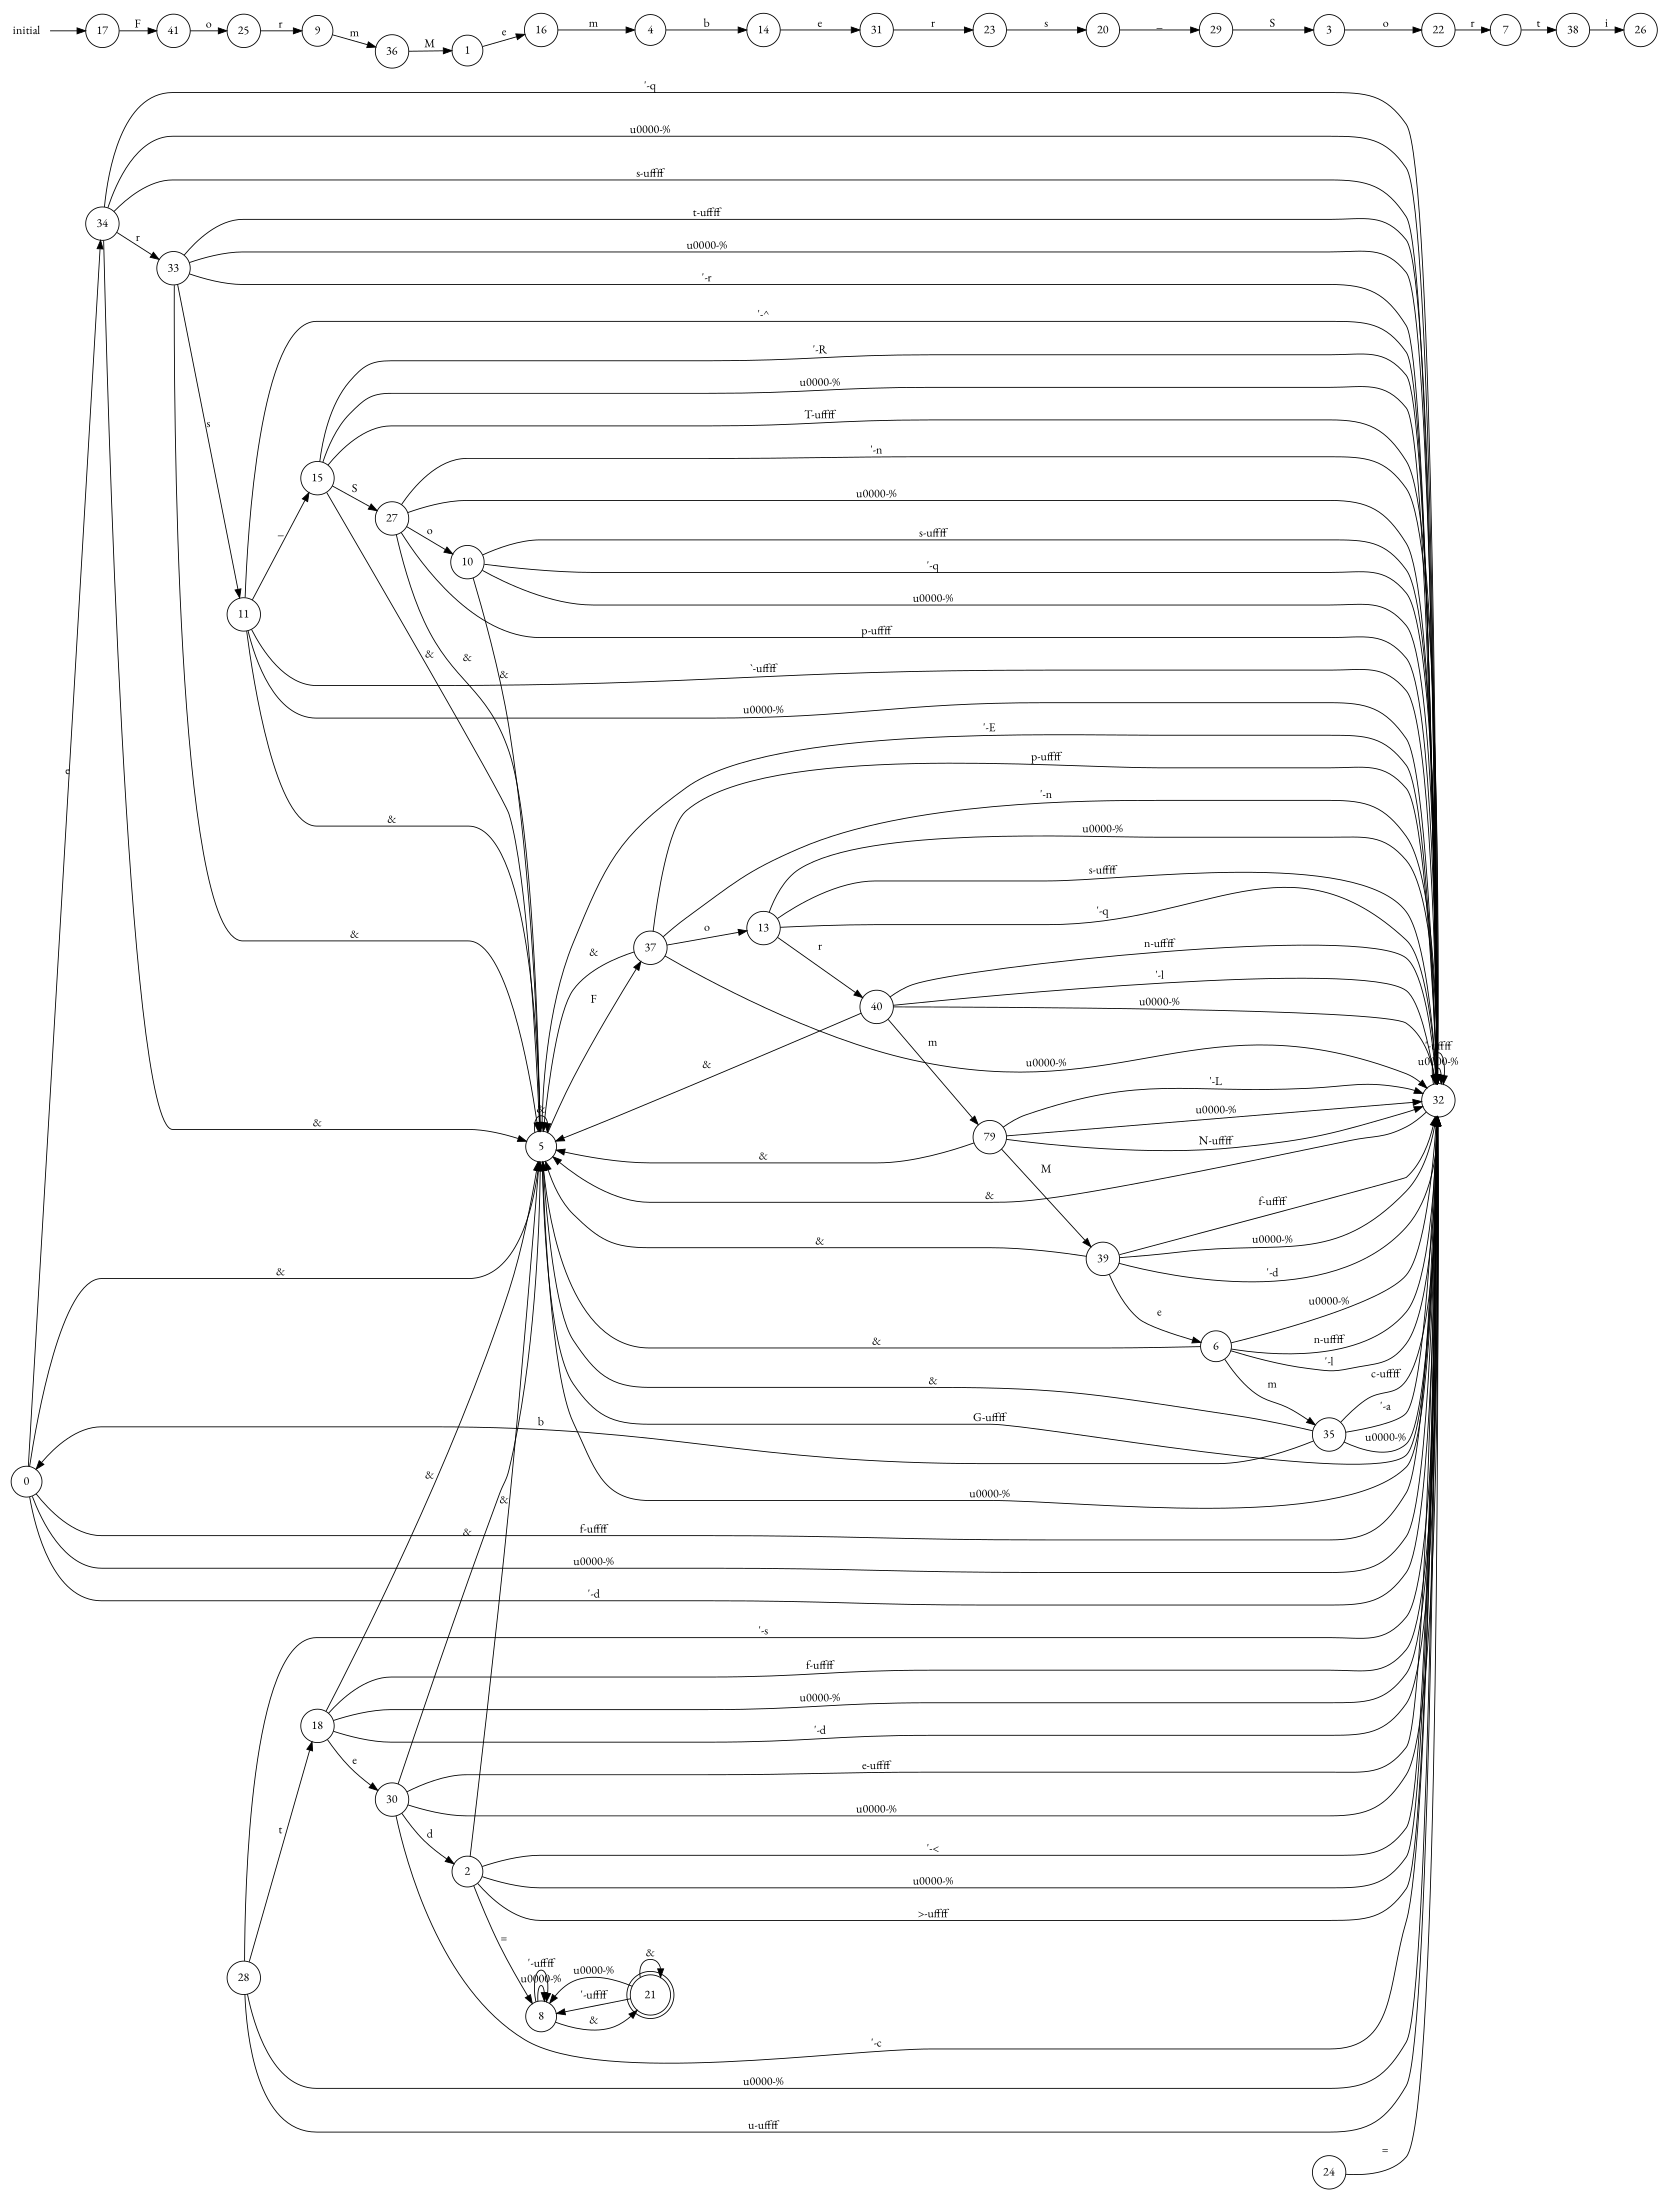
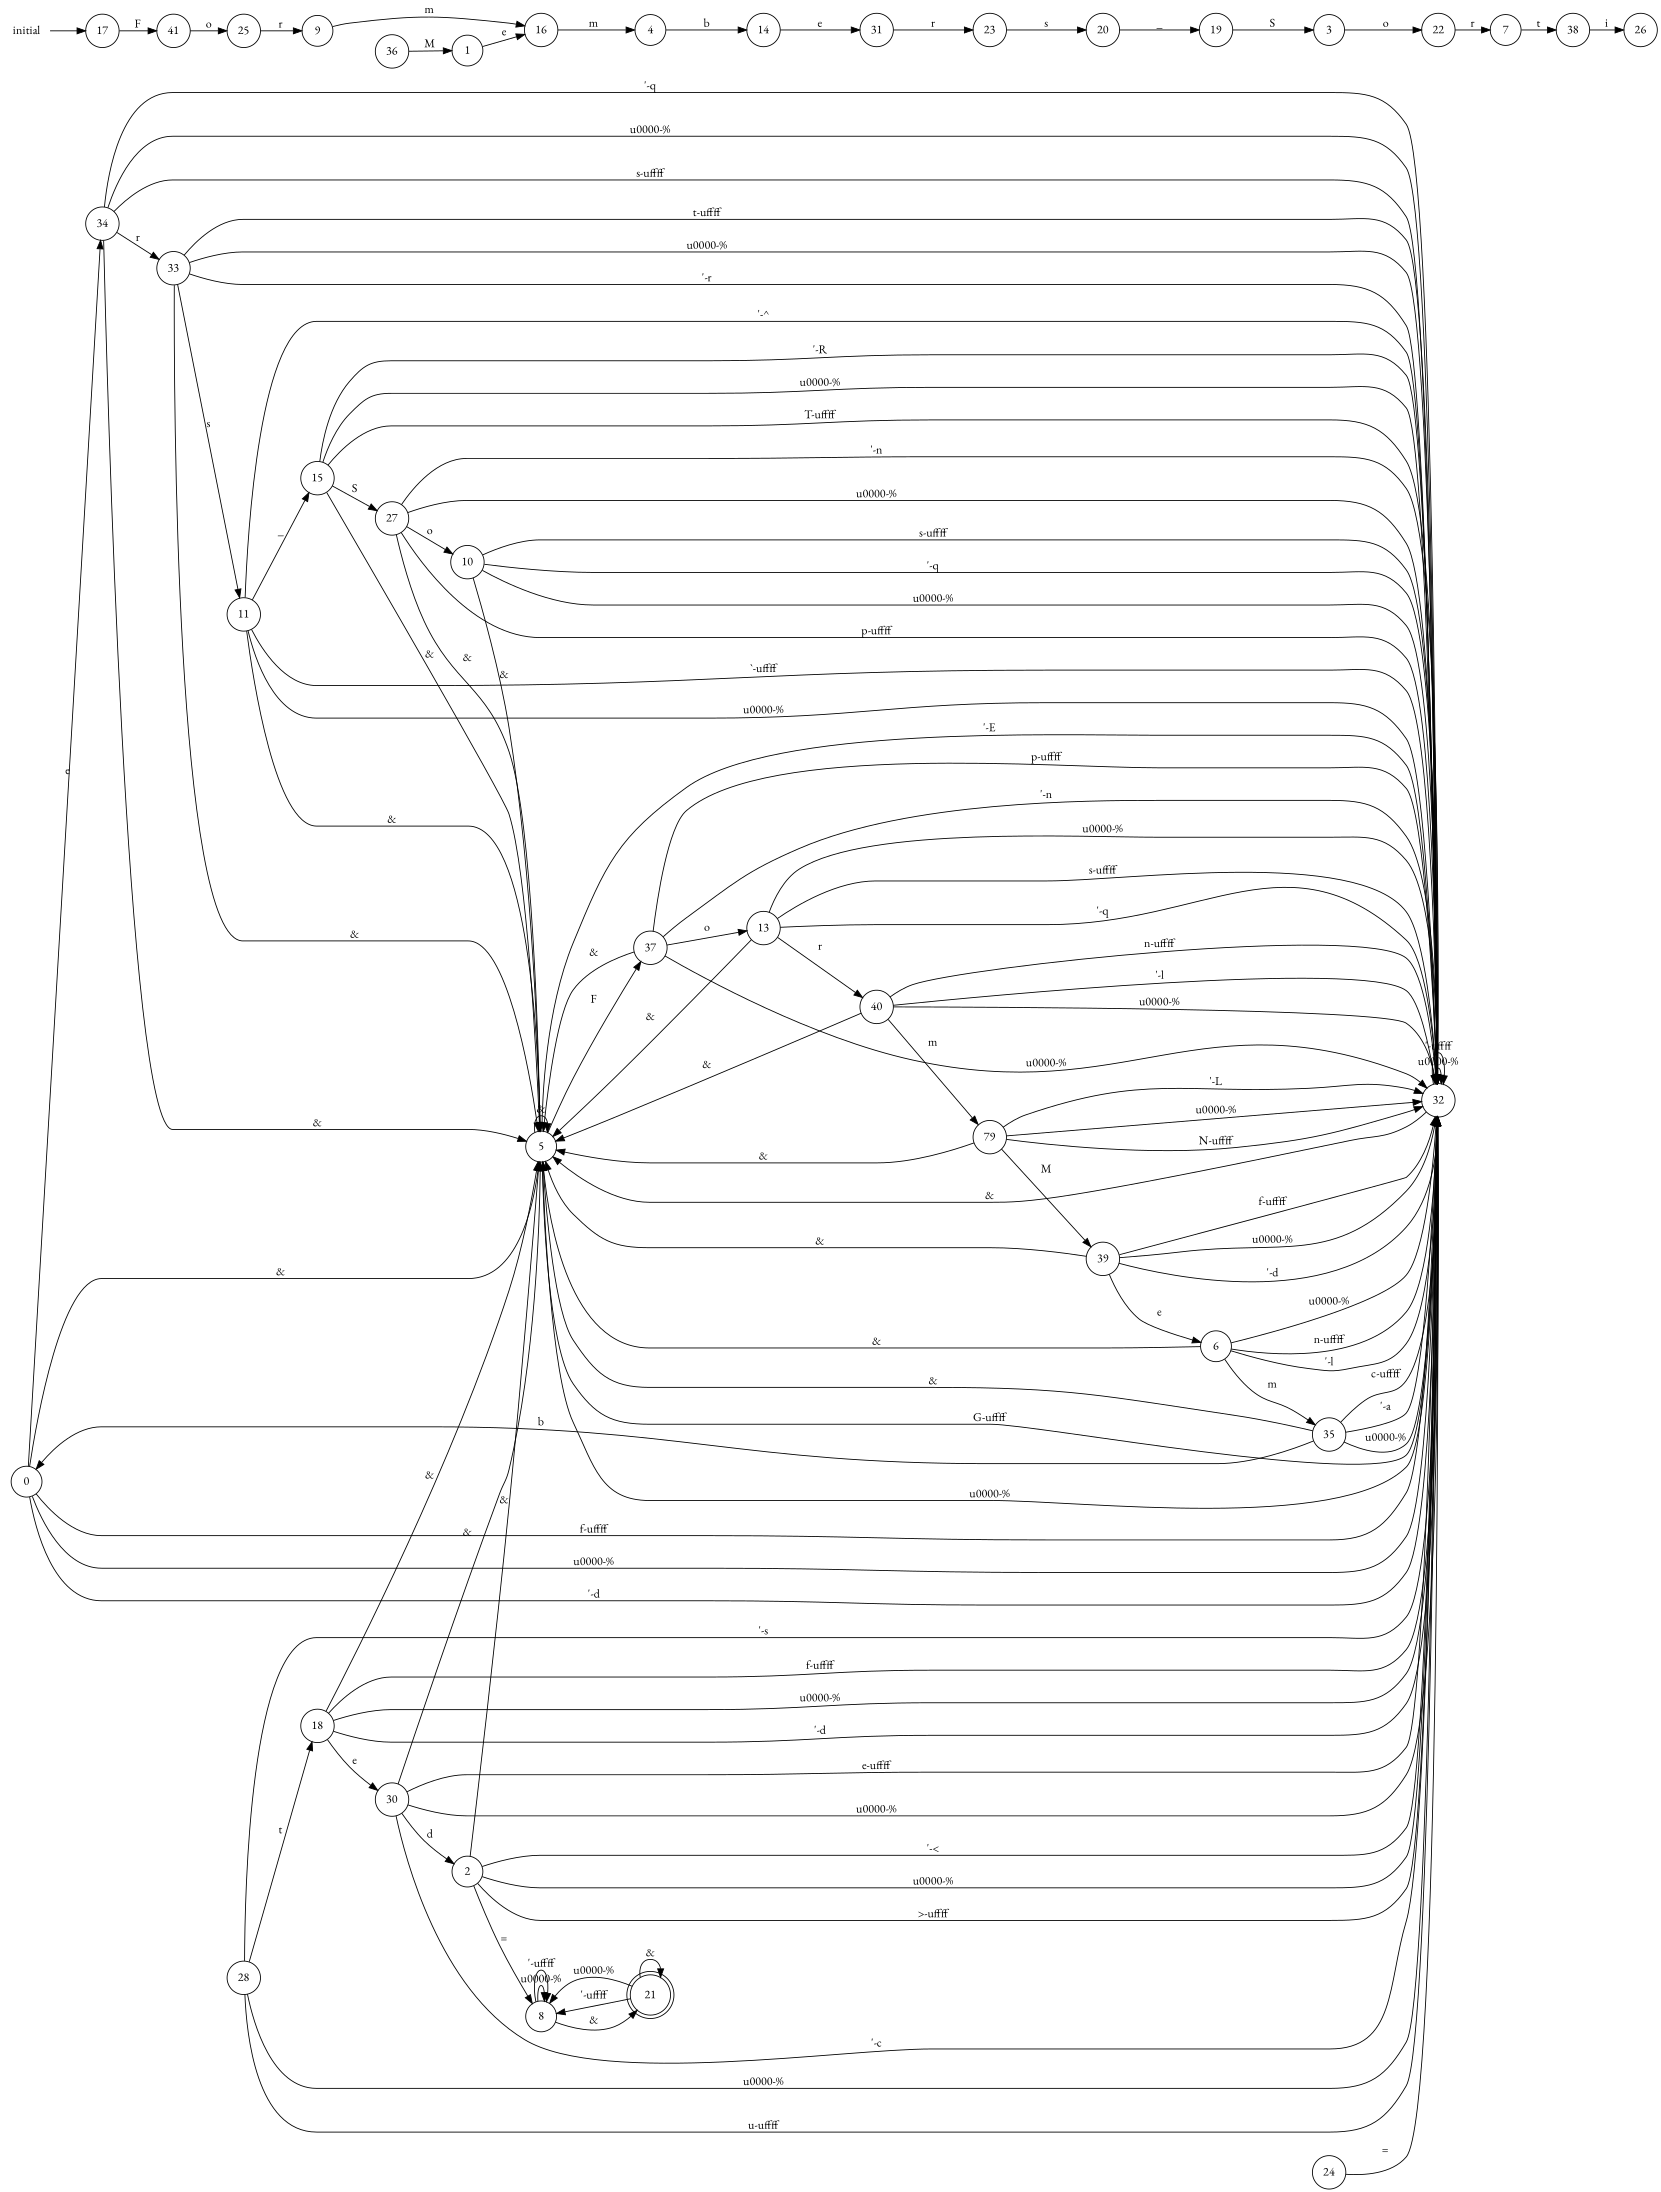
node "29": label "29" -> "19"
edge "9" -> "36": now "9" -> "16"
edge "13" -> "5": added, label "&"
